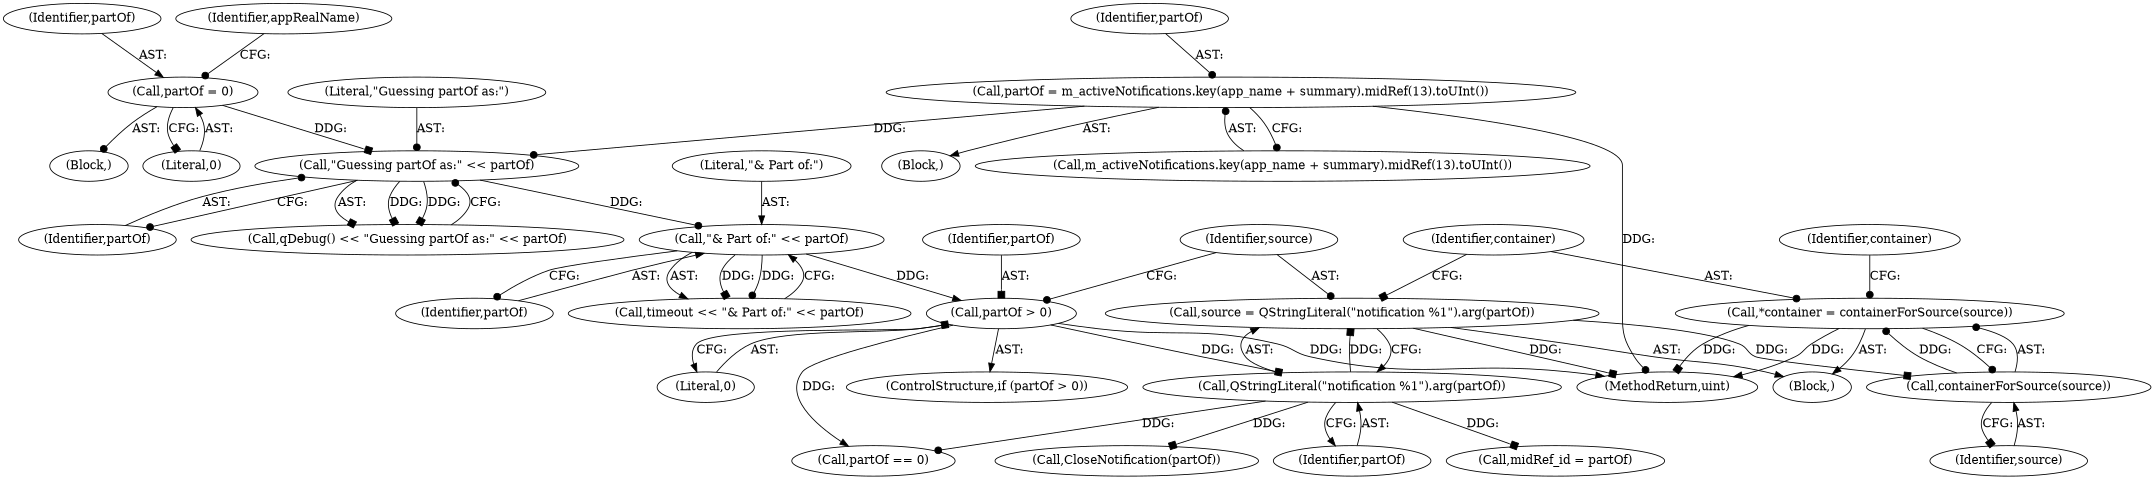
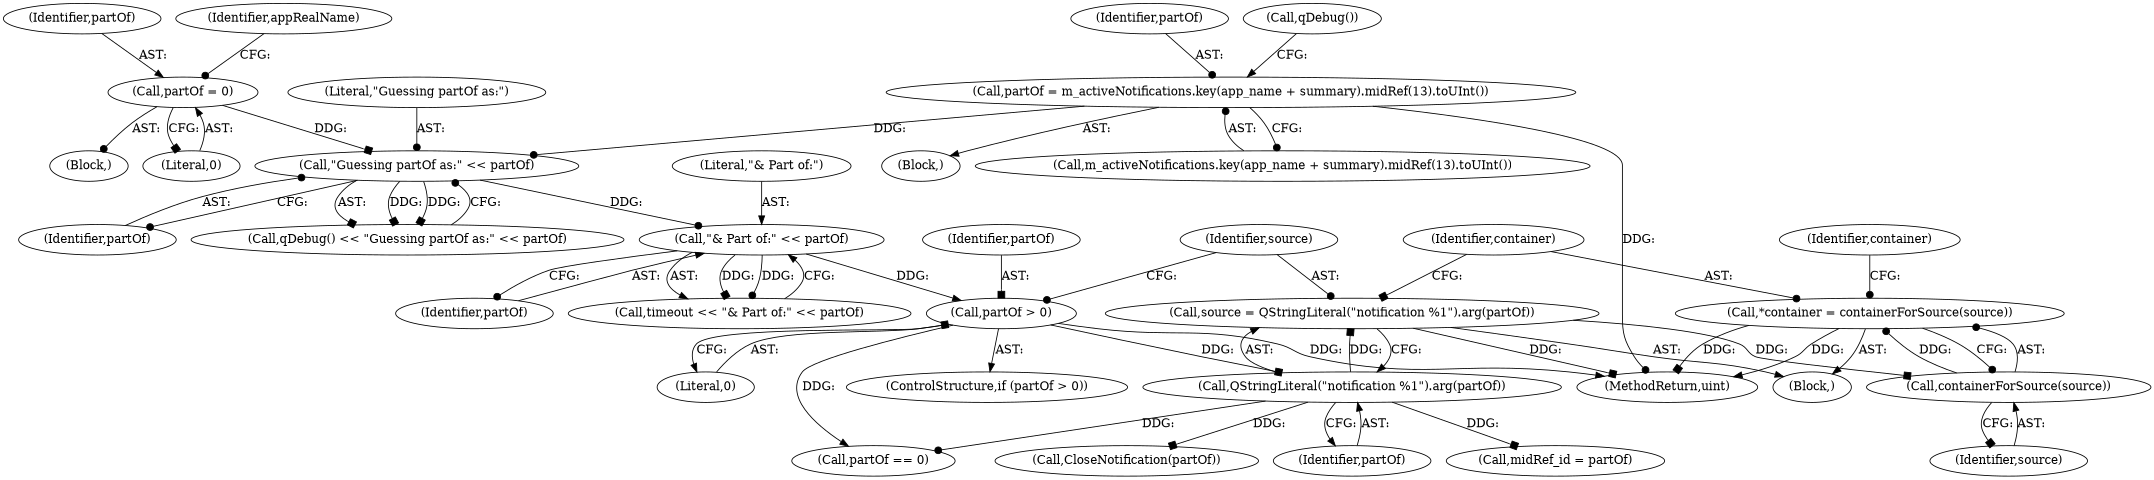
node "(Call,qDebug())": added
